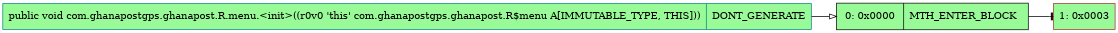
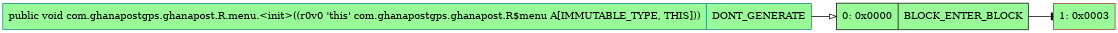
node "0: 0x0000": text "MTH_ENTER_BLOCK" -> "BLOCK_ENTER_BLOCK"
